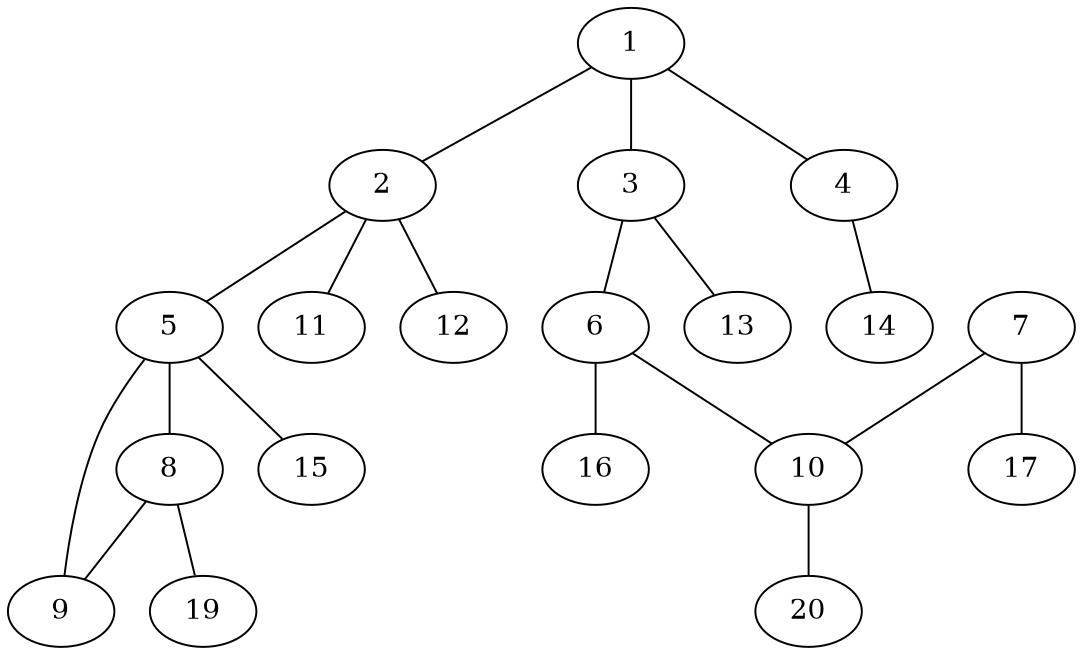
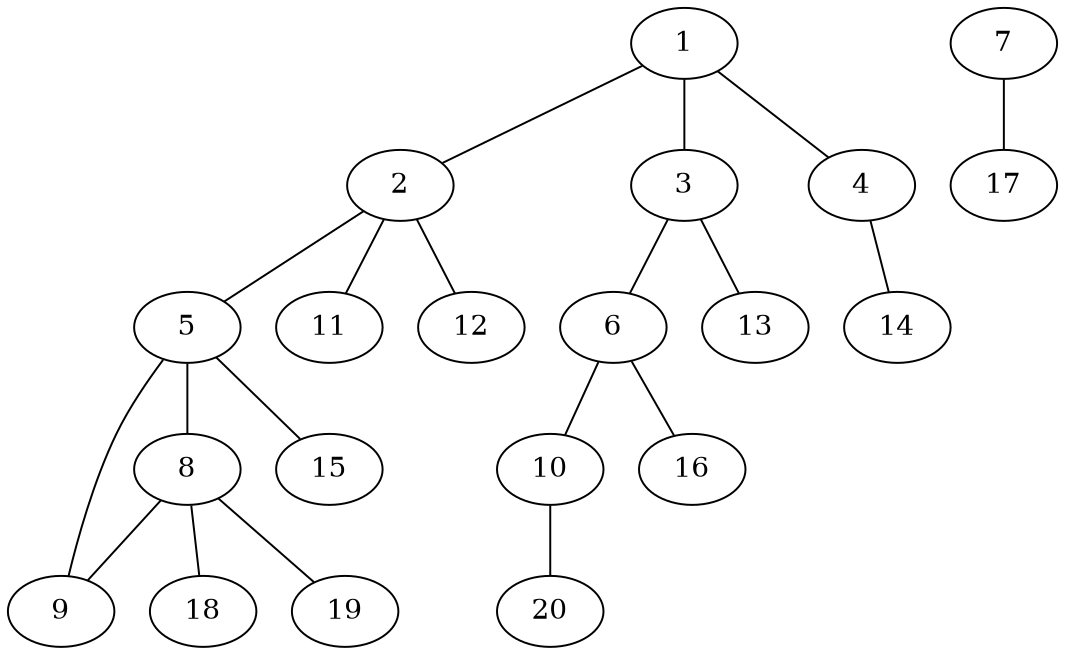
edge "7" -- "10": removed
node "18": added
